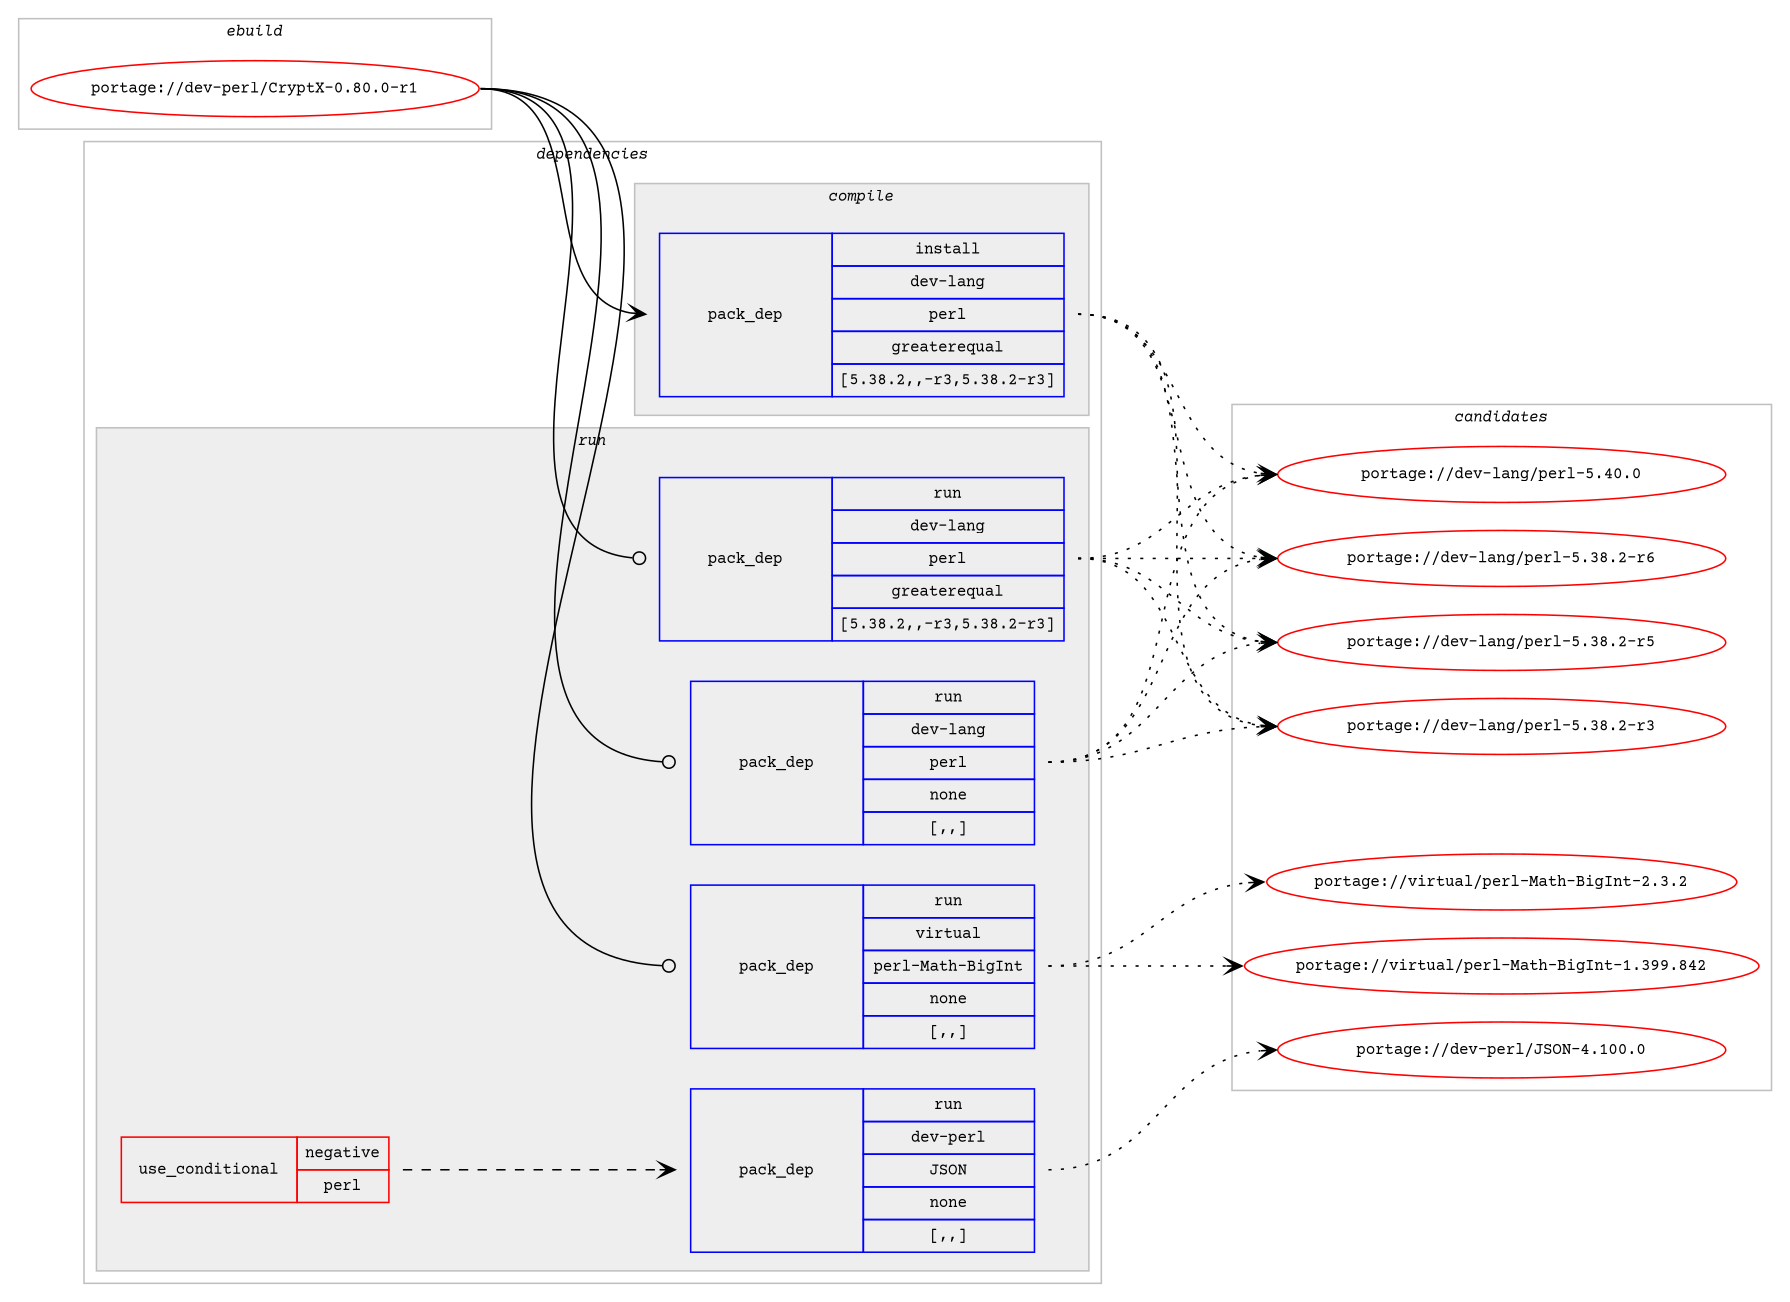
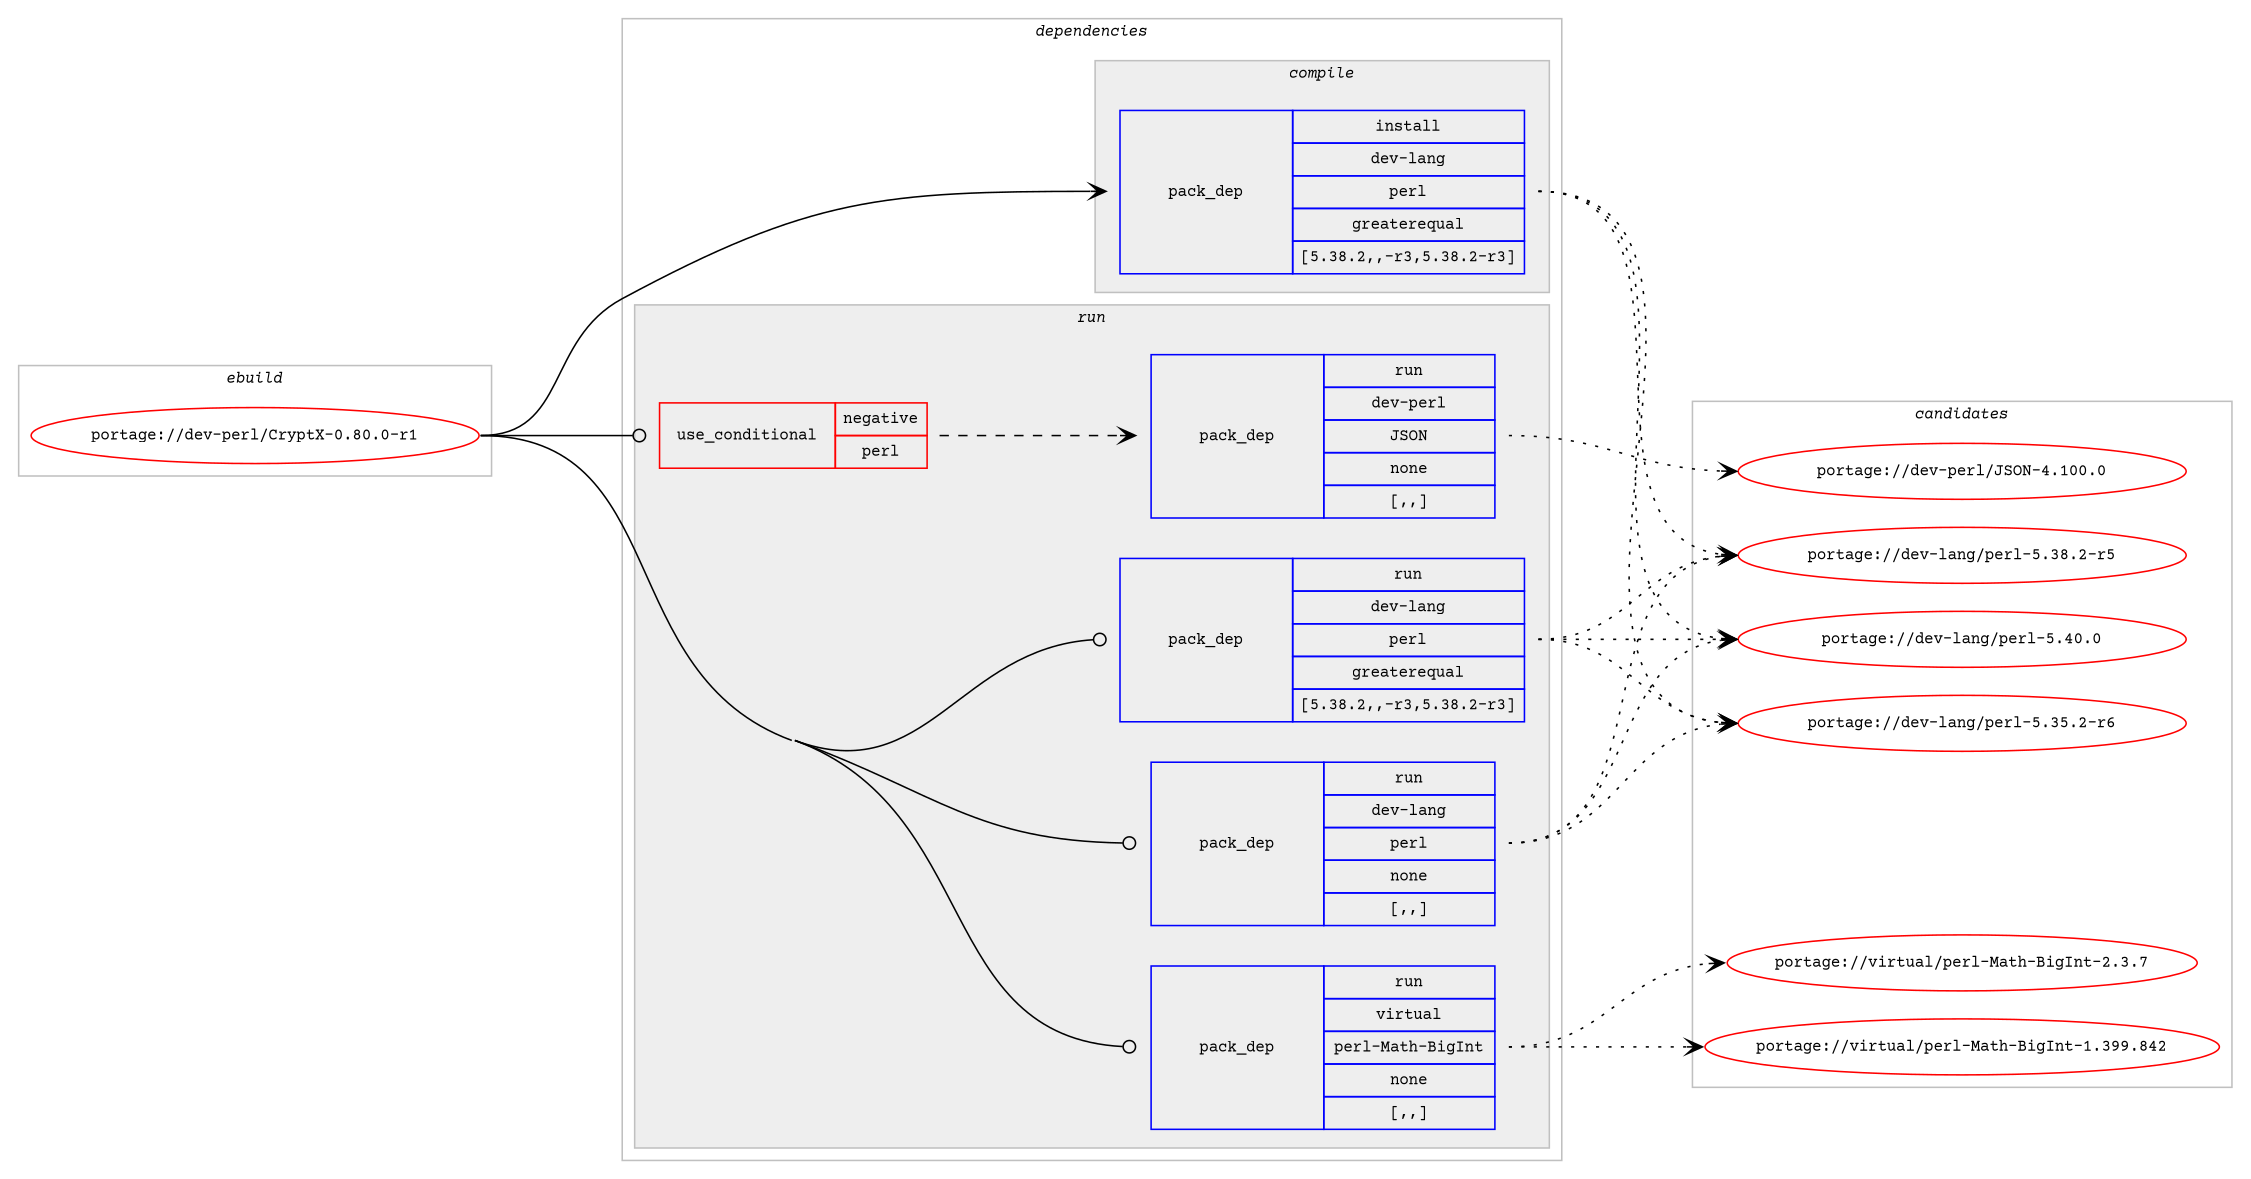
edge "portage://dev-perl/CryptX-0.80.0-r1" -> "use_conditional": added
node "portage://dev-lang/perl-5.38.2-r6": label "portage://dev-lang/perl-5.38.2-r6" -> "portage://dev-lang/perl-5.35.2-r6"
node "portage://dev-lang/perl-5.38.2-r3": removed
node "portage://virtual/perl-Math-BigInt-2.3.2": label "portage://virtual/perl-Math-BigInt-2.3.2" -> "portage://virtual/perl-Math-BigInt-2.3.7"
